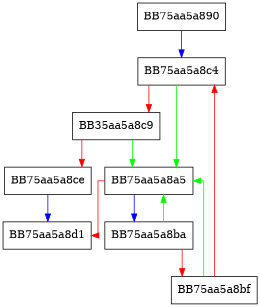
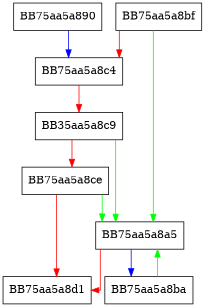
edge "BB75aa5a8c4" -> "BB75aa5a8a5": now "BB75aa5a8ce" -> "BB75aa5a8a5"
edge "BB75aa5a8ce" -> "BB75aa5a8d1": color blue -> red
edge "BB75aa5a8ba" -> "BB75aa5a8bf": removed
